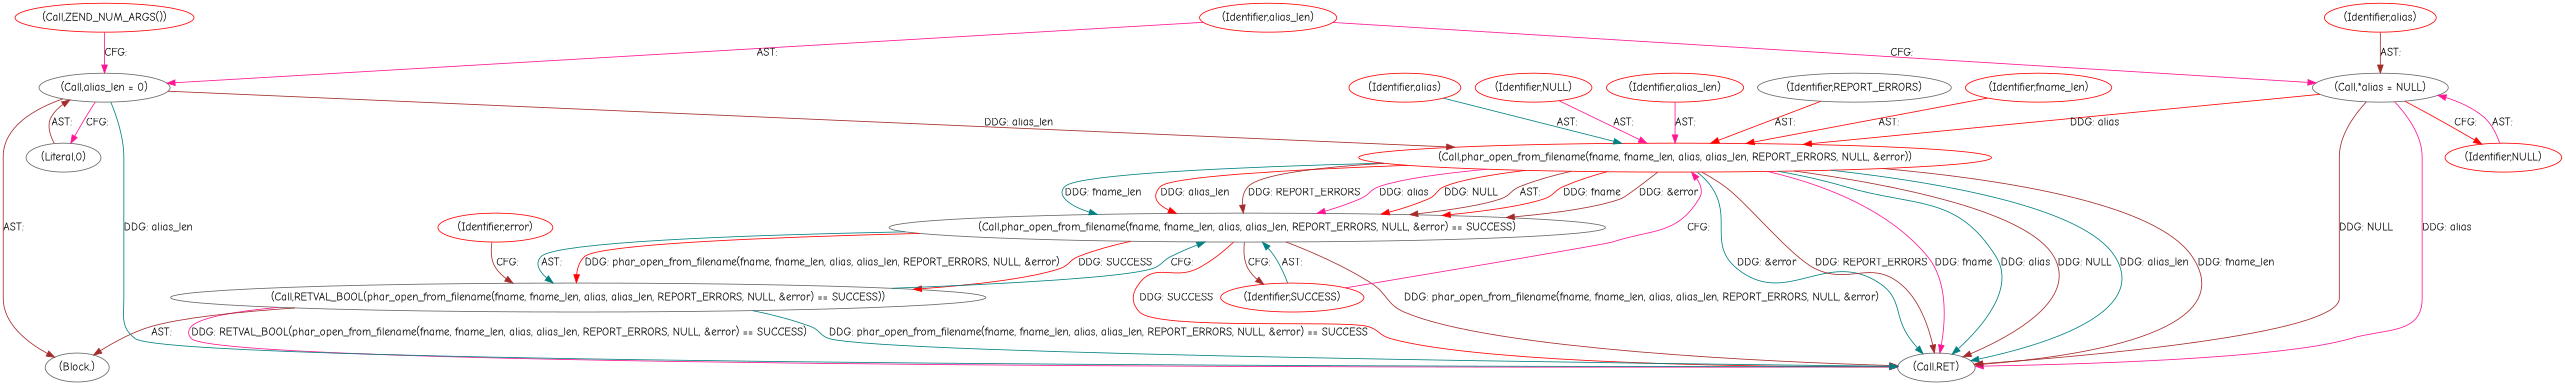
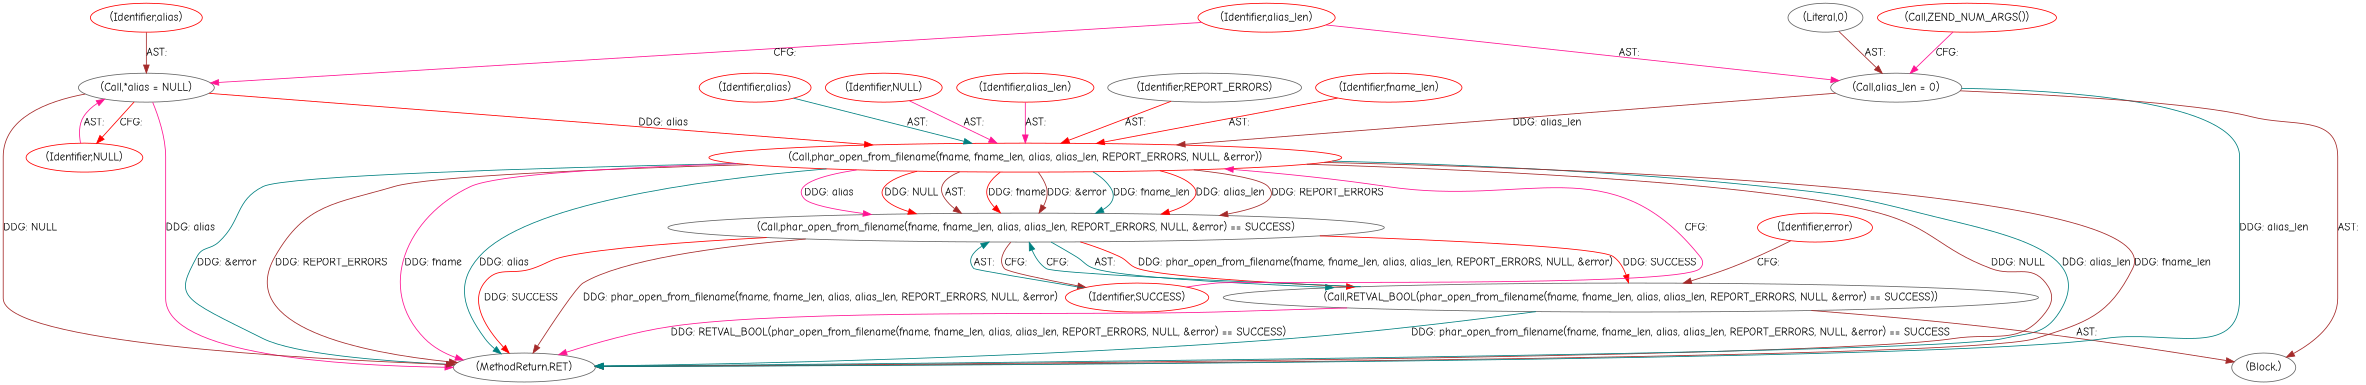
edge "(Call,alias_len = 0)" -> "(Literal,0)": removed, label "CFG:"
node "(Call,RET)": label "(Call,RET)" -> "(MethodReturn,RET)"
